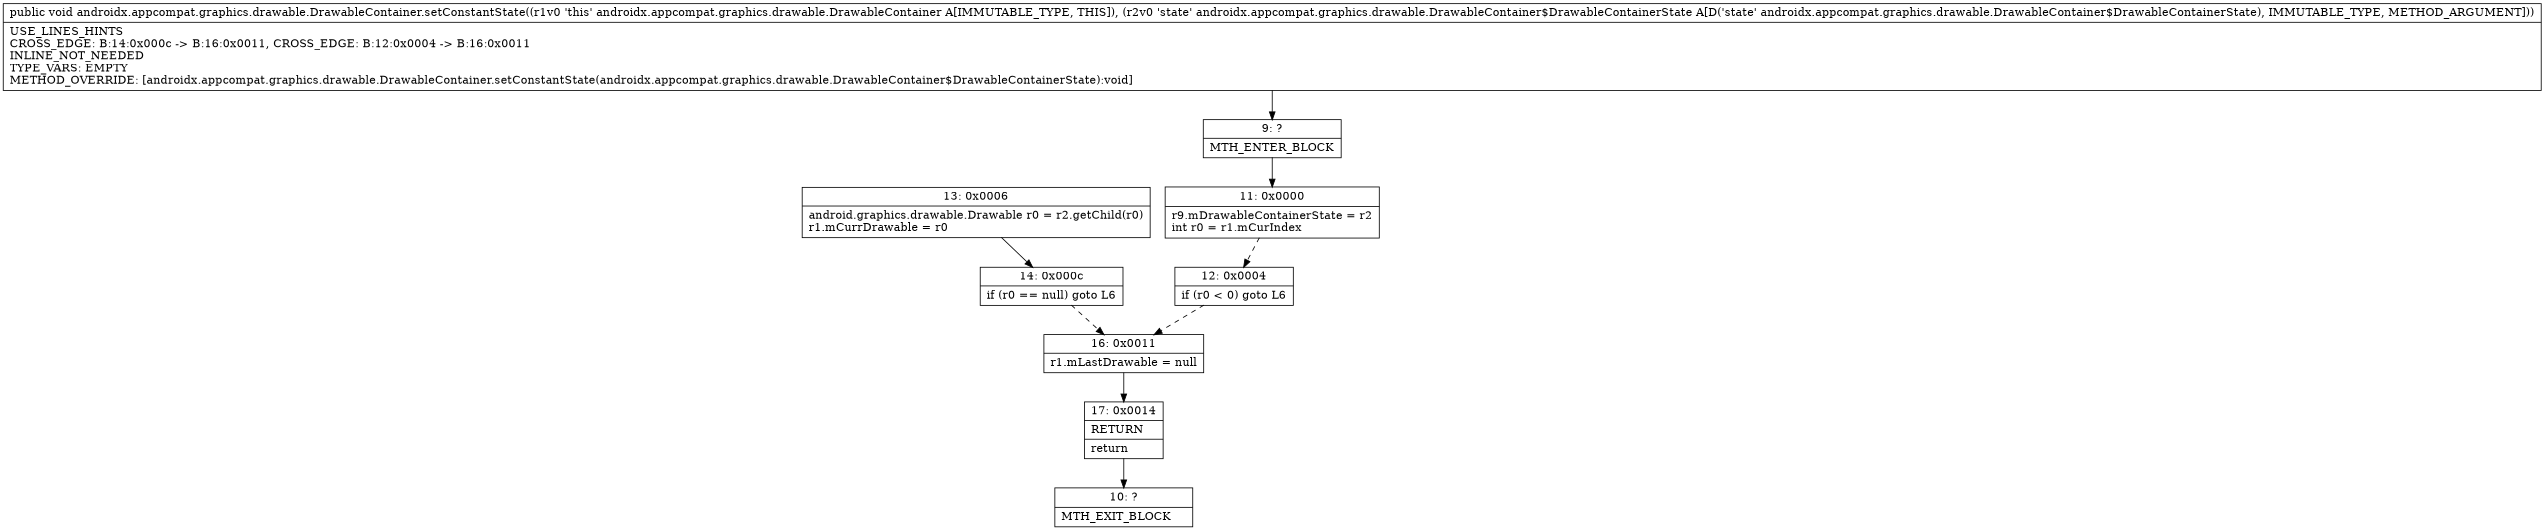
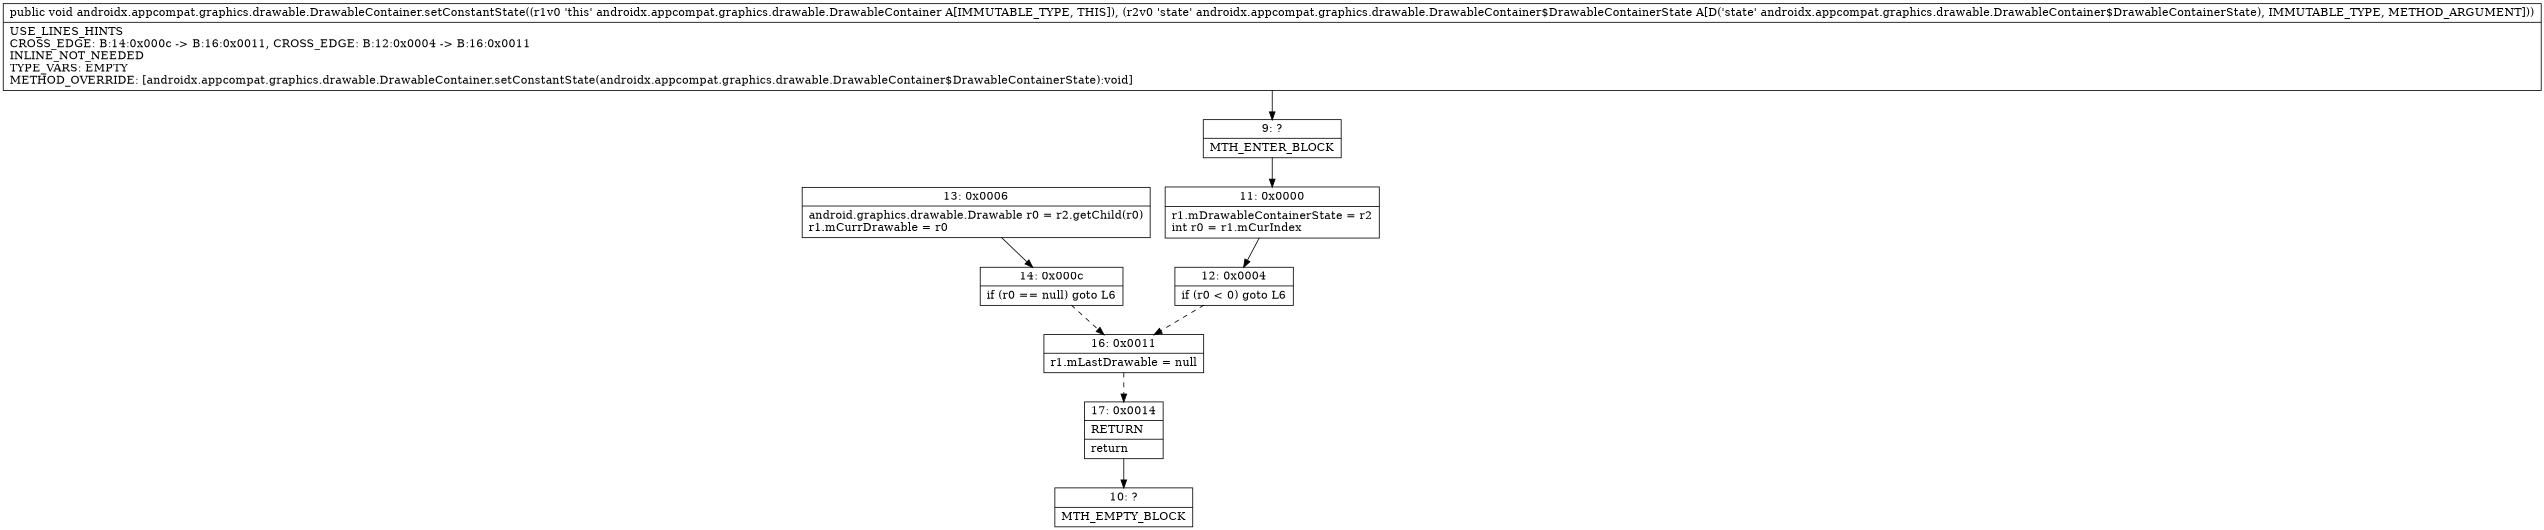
node "11: 0x0000": text "r9.mDrawableContainerState = r2" -> "r1.mDrawableContainerState = r2"
edge "11: 0x0000" -> "12: 0x0004": style dashed -> solid
edge "16: 0x0011" -> "17: 0x0014": style solid -> dashed
node "10: ?": text "MTH_EXIT_BLOCK" -> "MTH_EMPTY_BLOCK"
